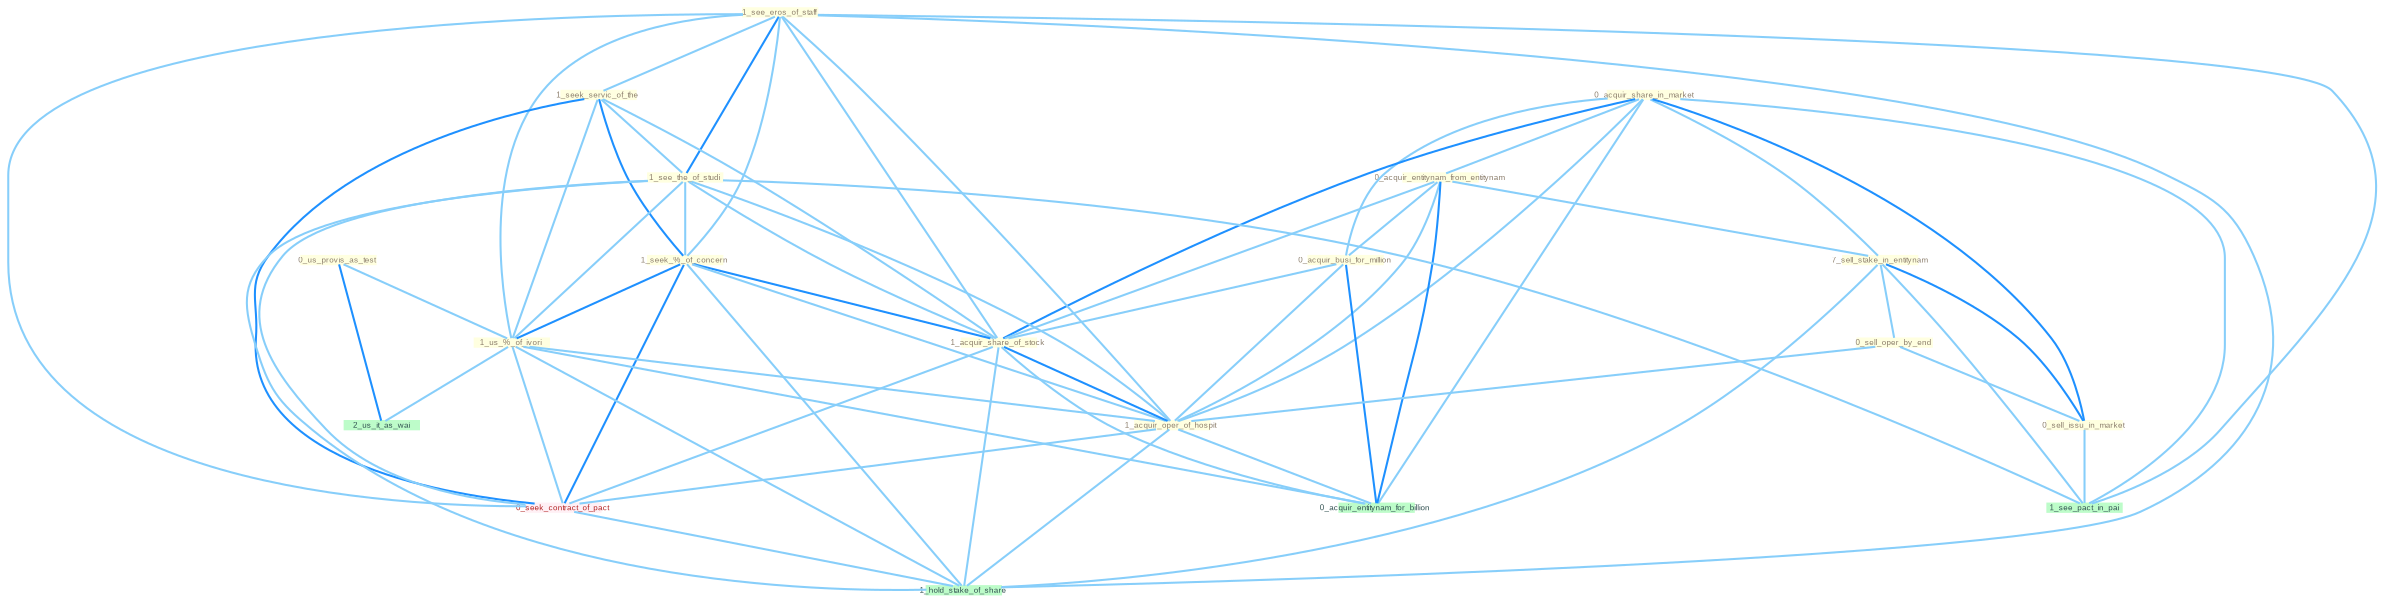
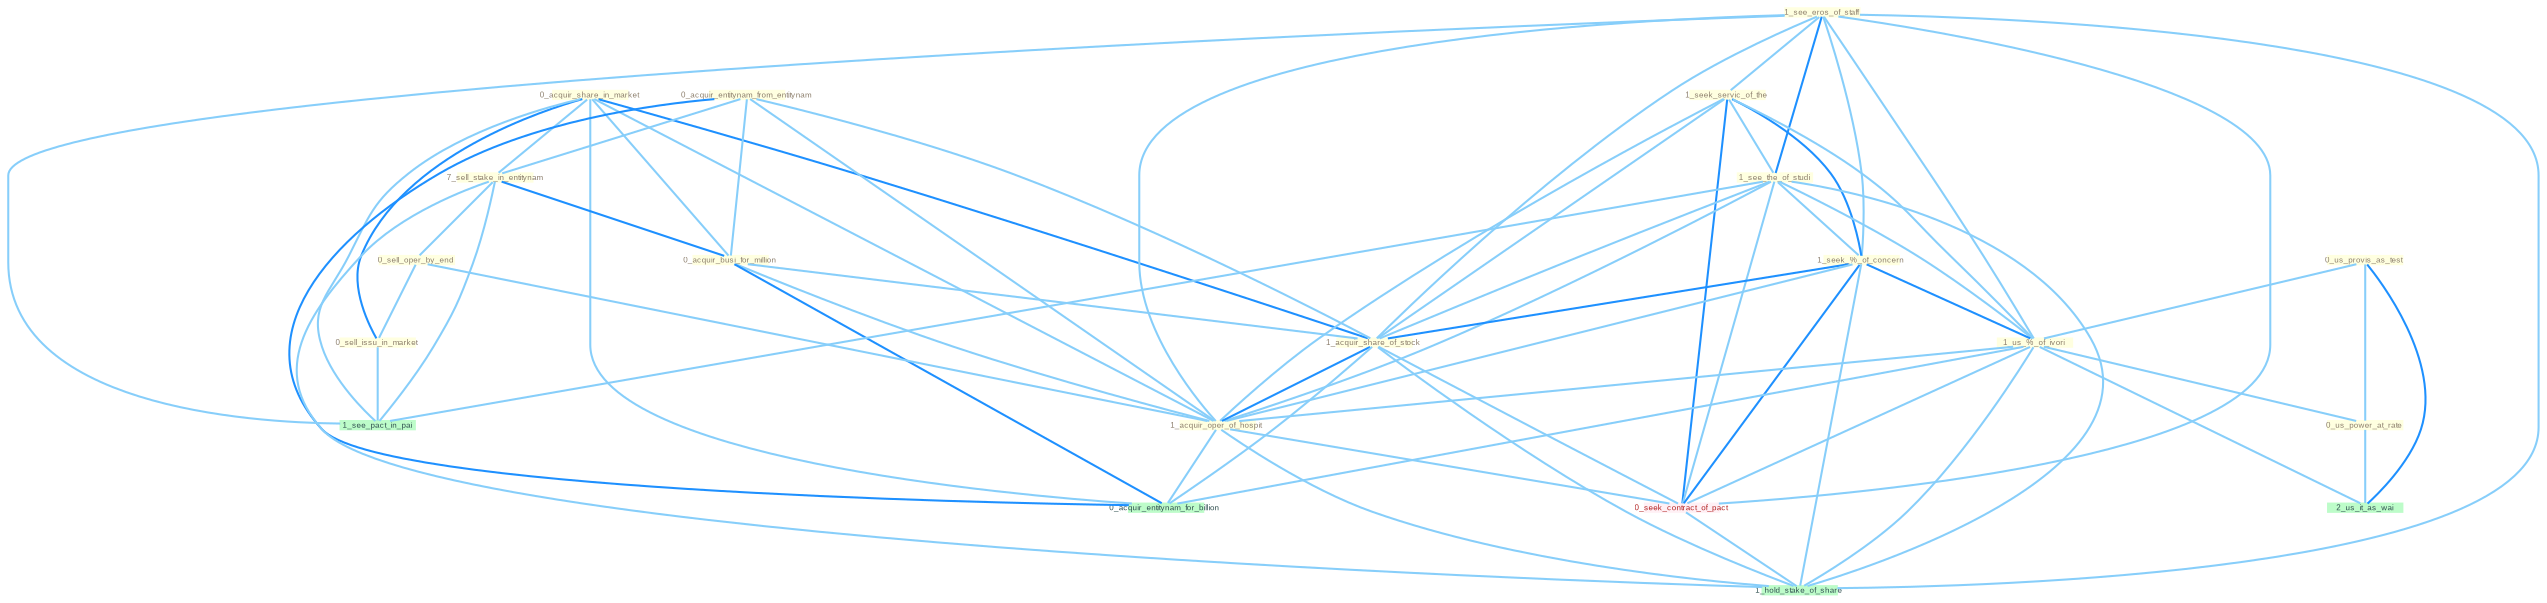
edge "0_acquir_share_in_market" -- "0_acquir_entitynam_from_entitynam": removed
edge "1_seek_servic_of_the" -- "1_acquir_oper_of_hospit": added
edge "7_sell_stake_in_entitynam" -- "0_sell_issu_in_market": now "7_sell_stake_in_entitynam" -- "0_acquir_busi_for_million"
node "0_us_power_at_rate": added
